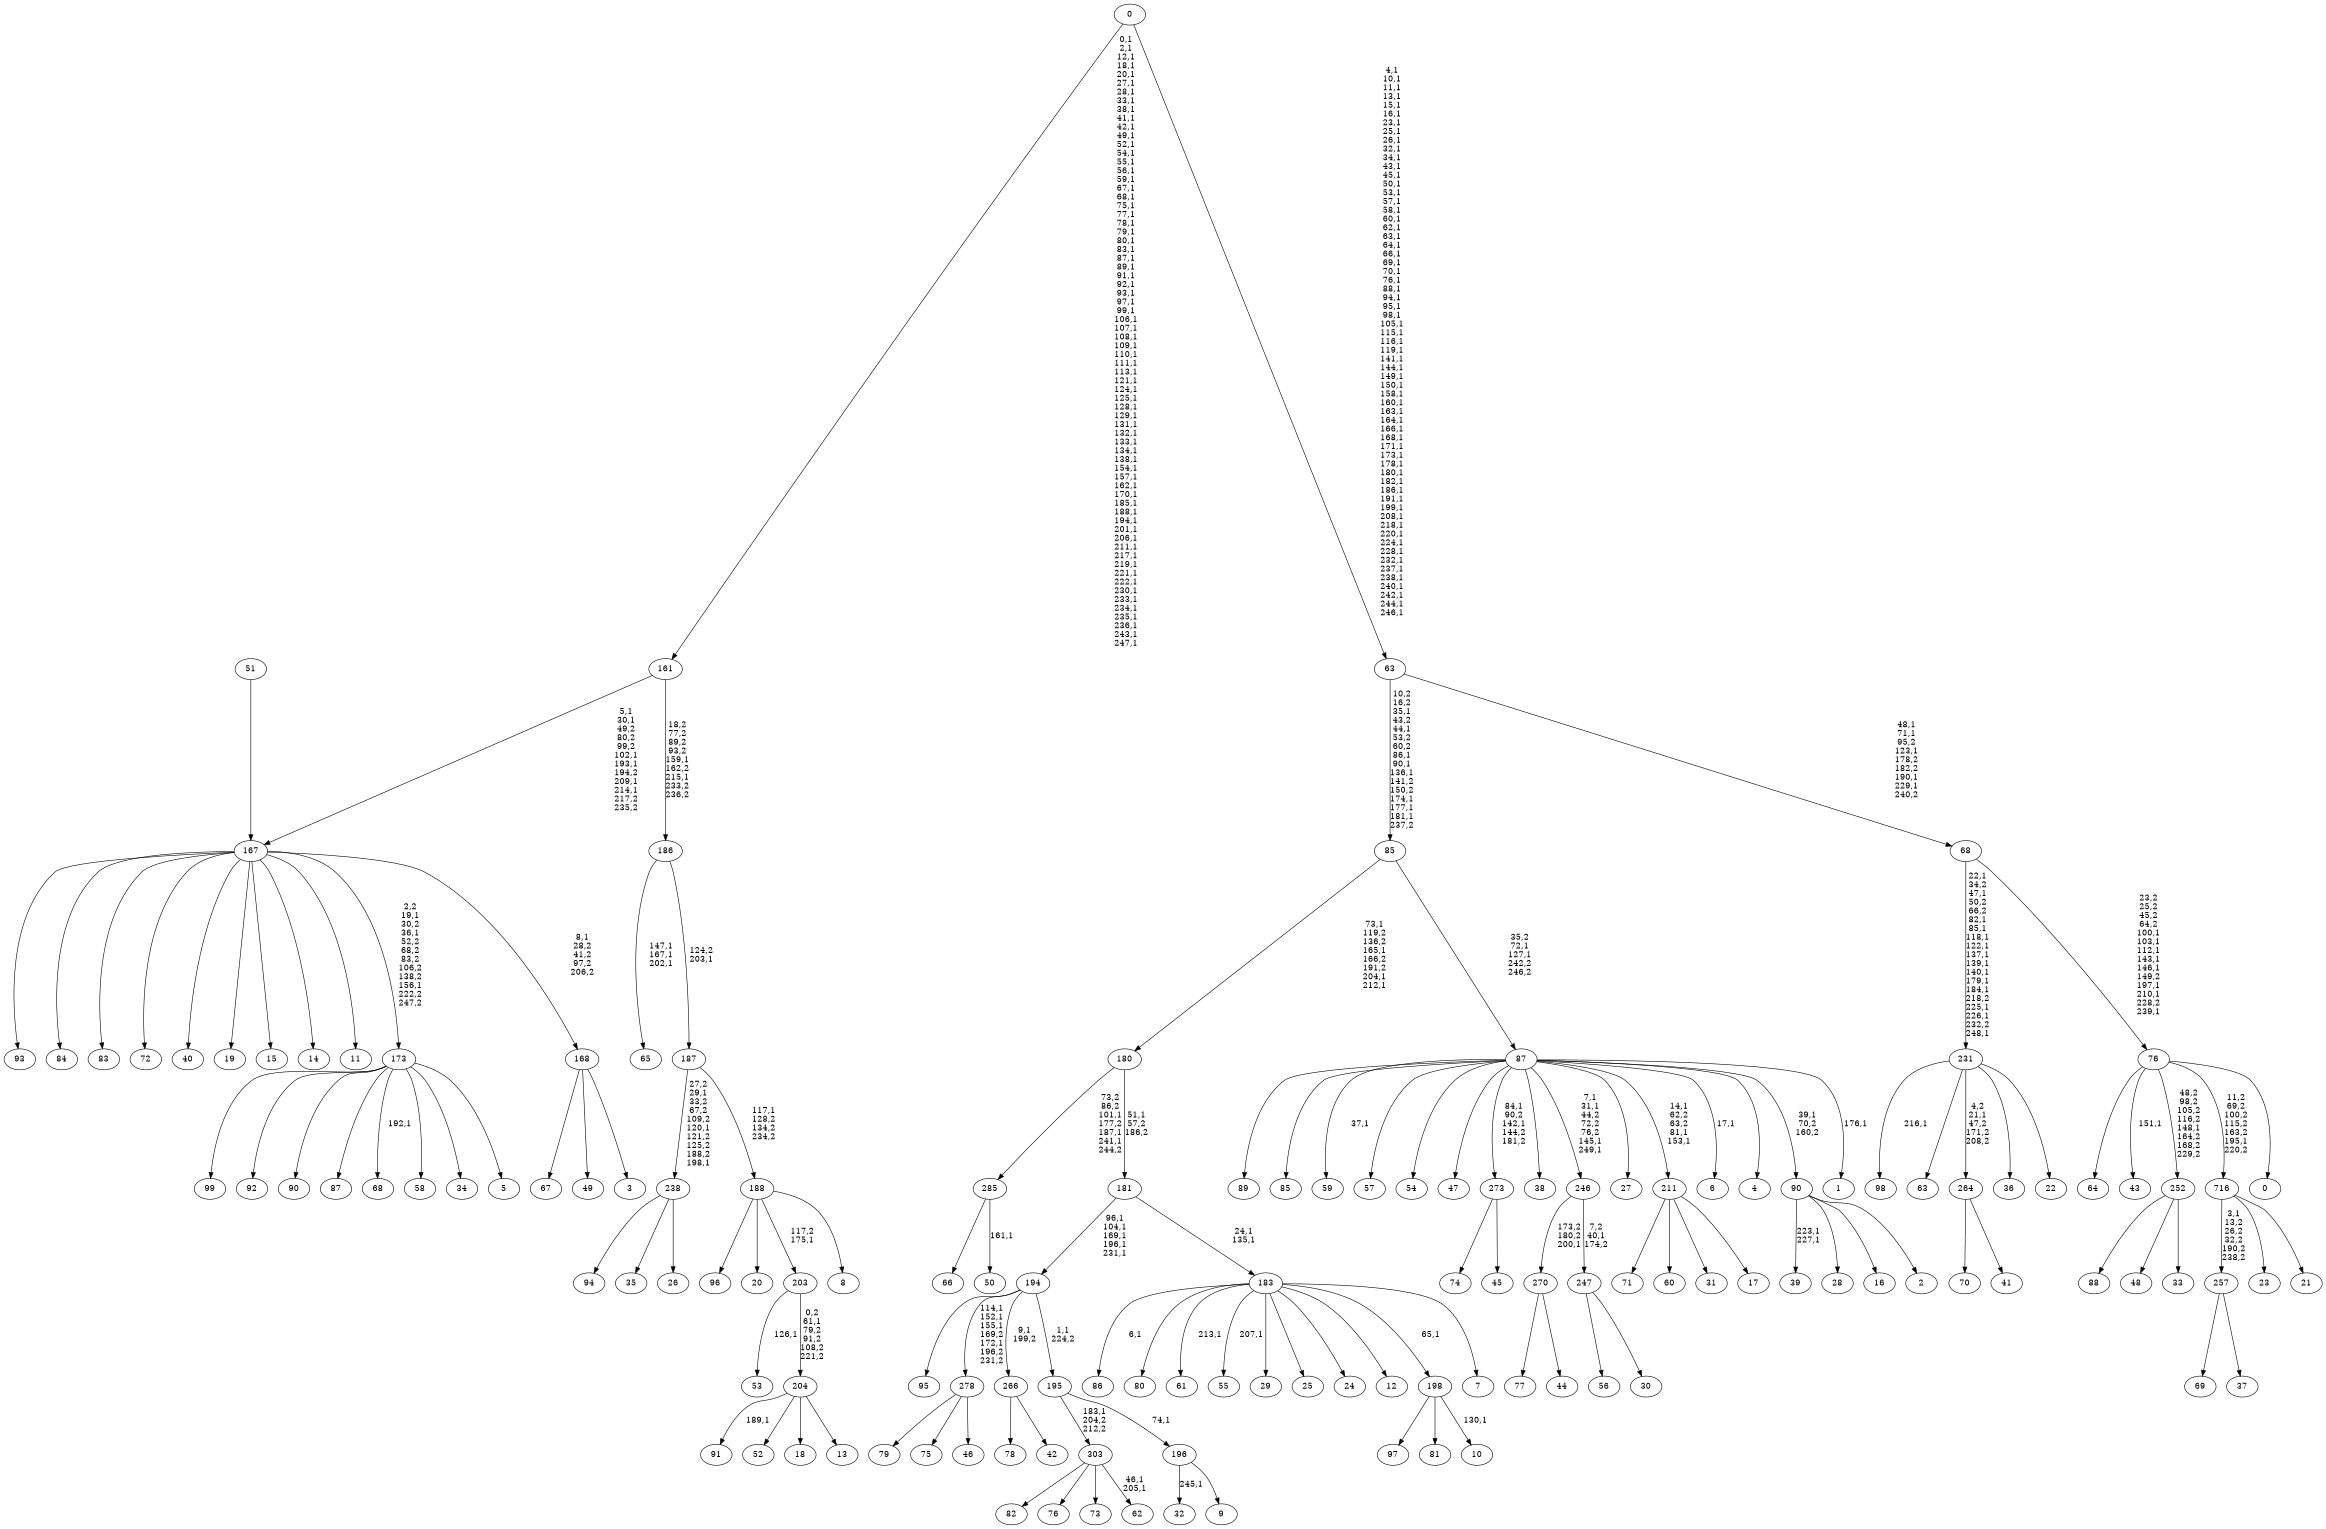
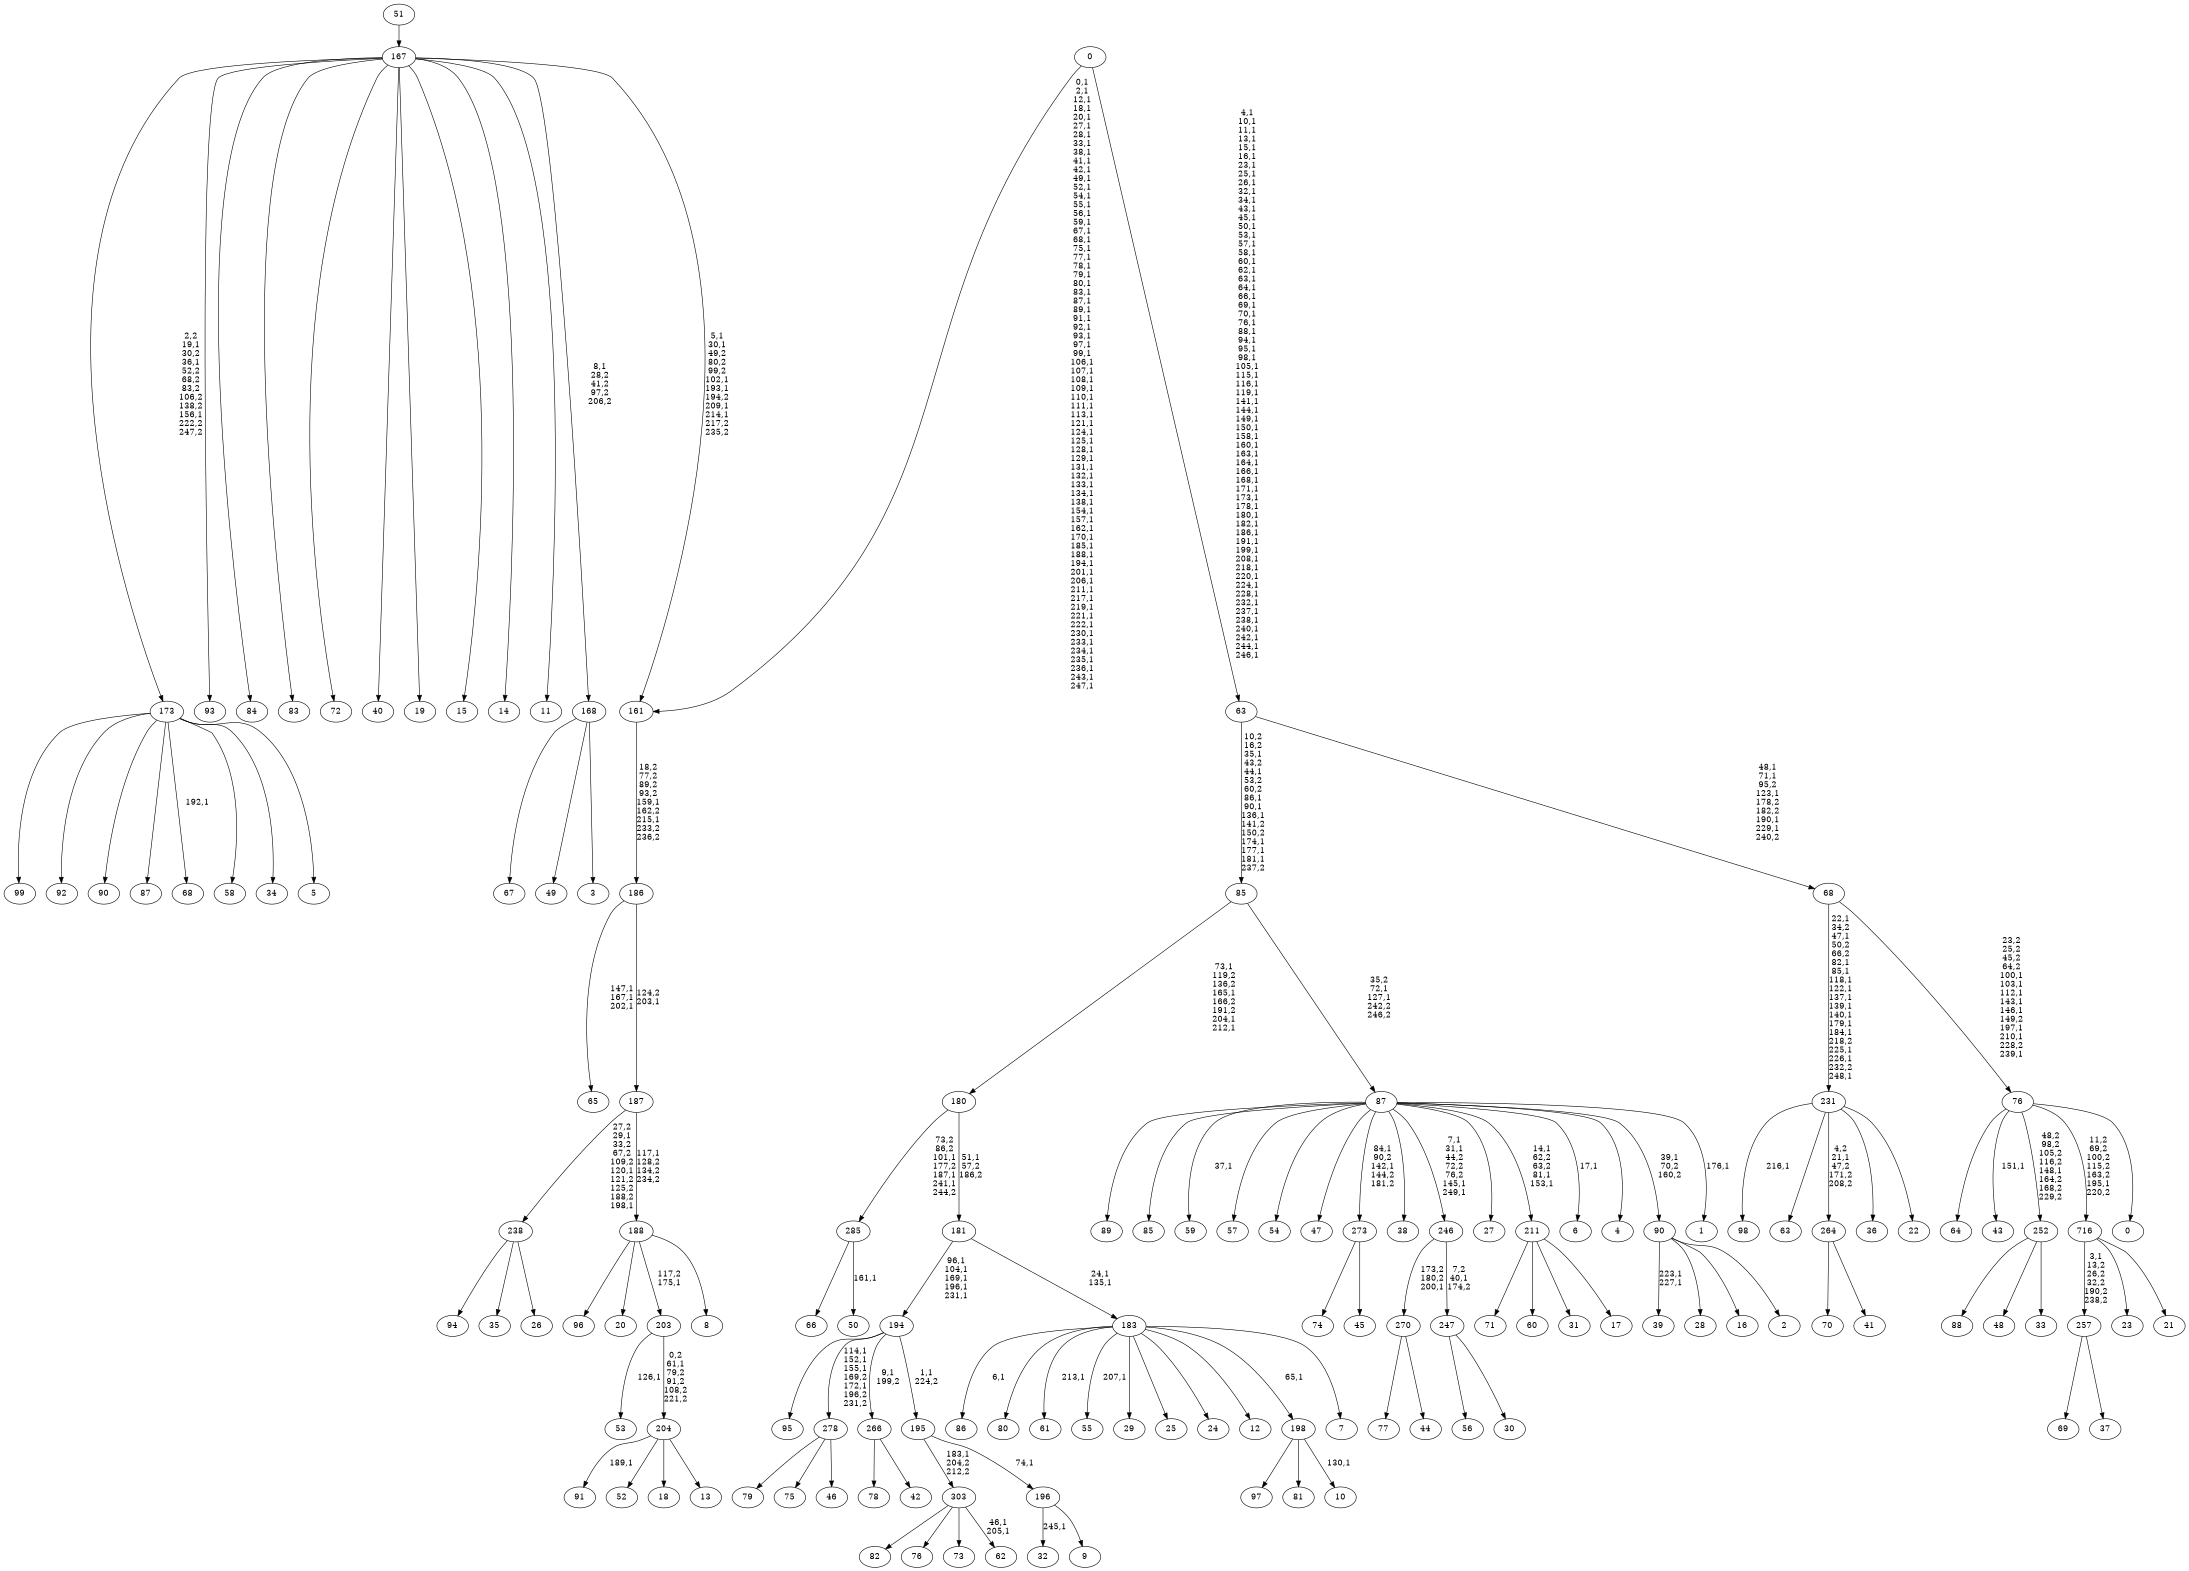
edge "161" -> "167": reversed
